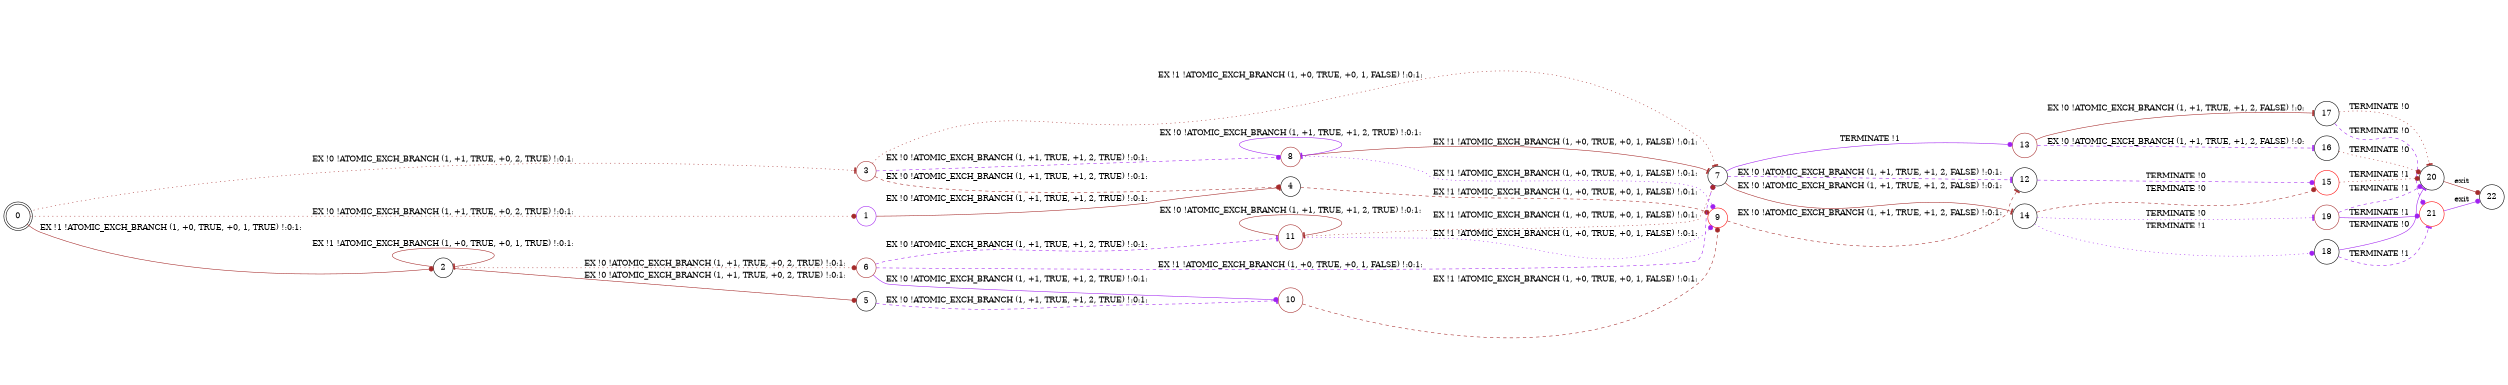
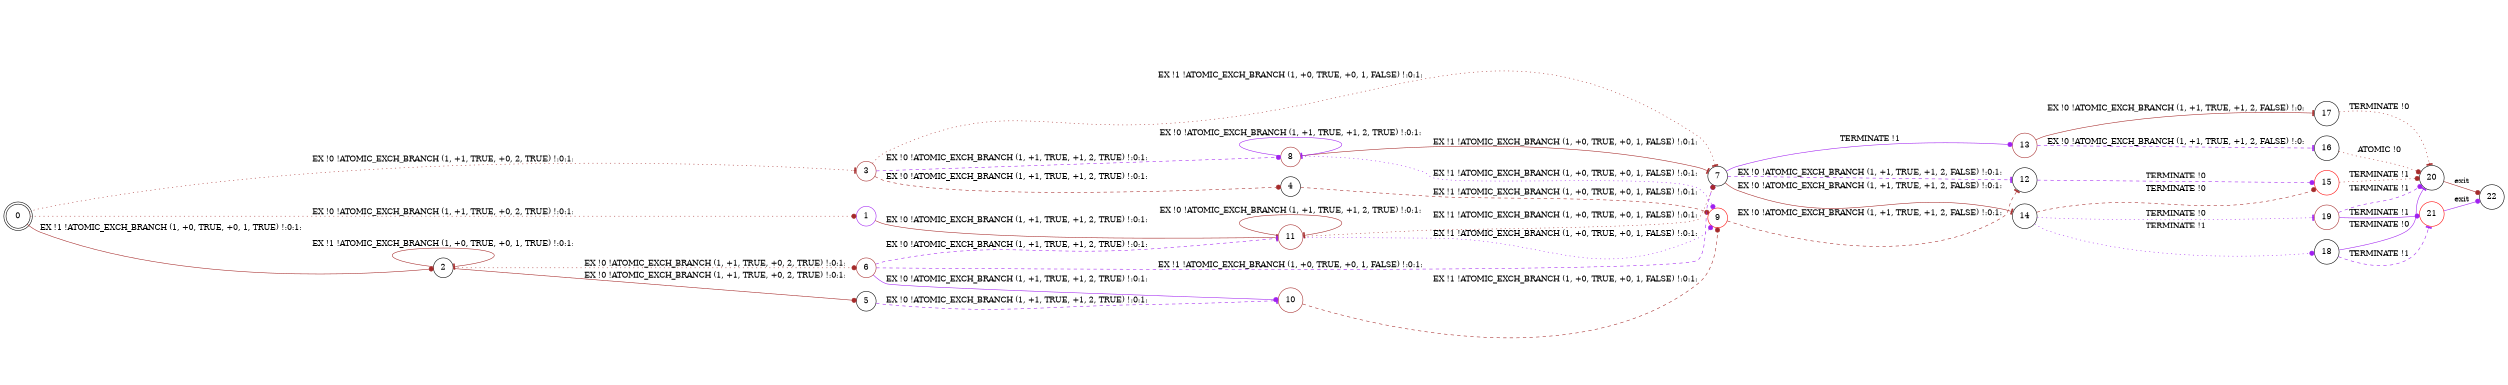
edge "17" -> "21": removed, label "TERMINATE !0"
edge "16" -> "20": label "TERMINATE !0" -> "ATOMIC !0"
edge "1" -> "4": now "1" -> "11"
